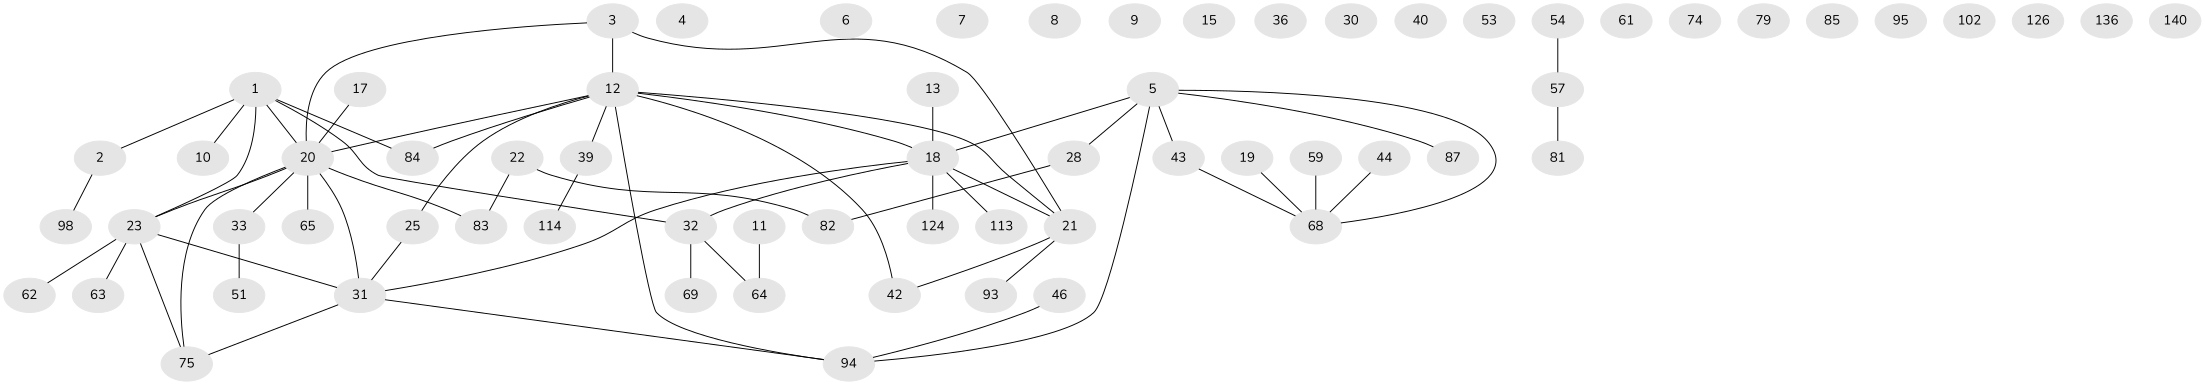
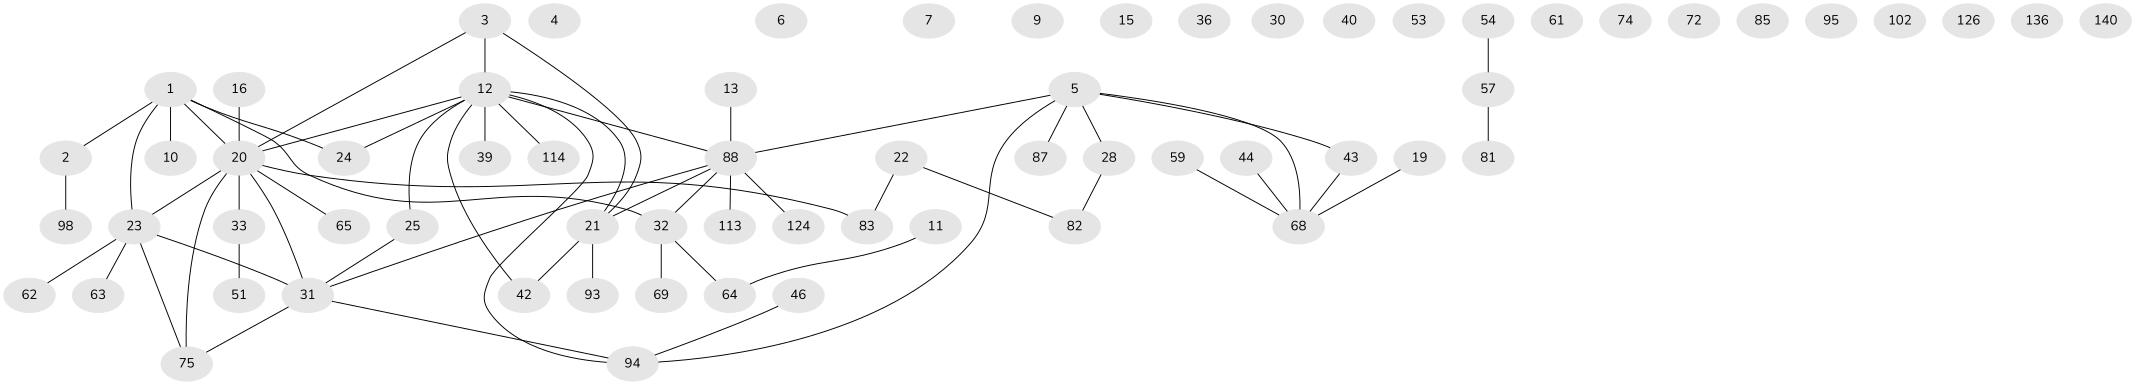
node "8": removed
node "79": label "79" -> "72"
node "17": label "17" -> "16"
node "84": label "84" -> "24"
node "18": label "18" -> "88"
edge "39" -- "114": now "12" -- "114"
